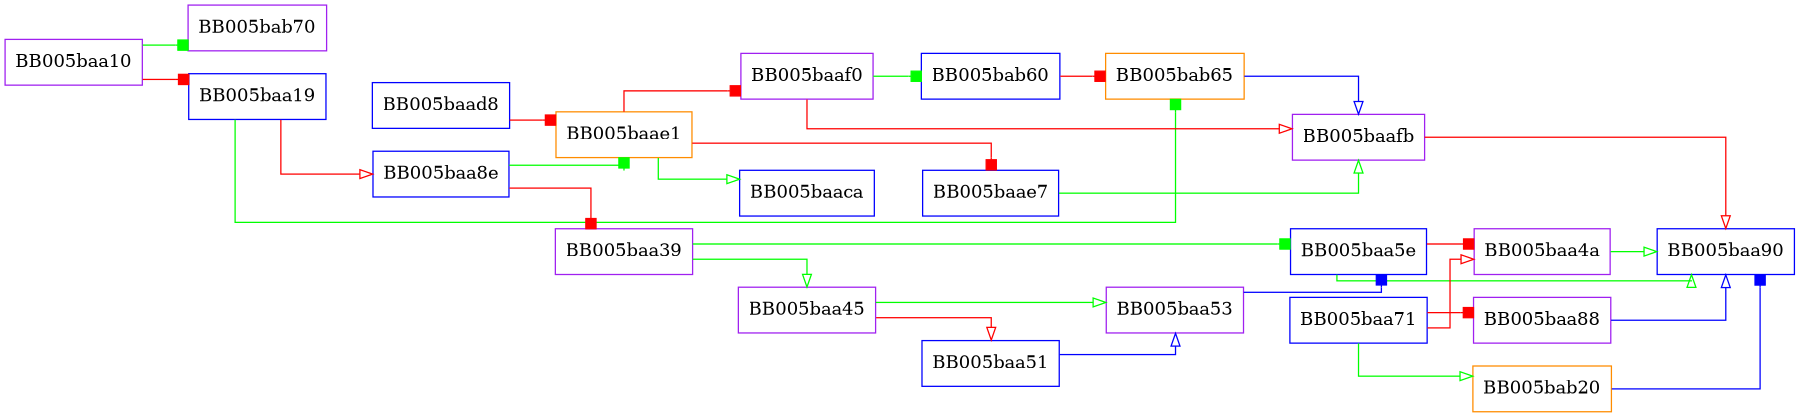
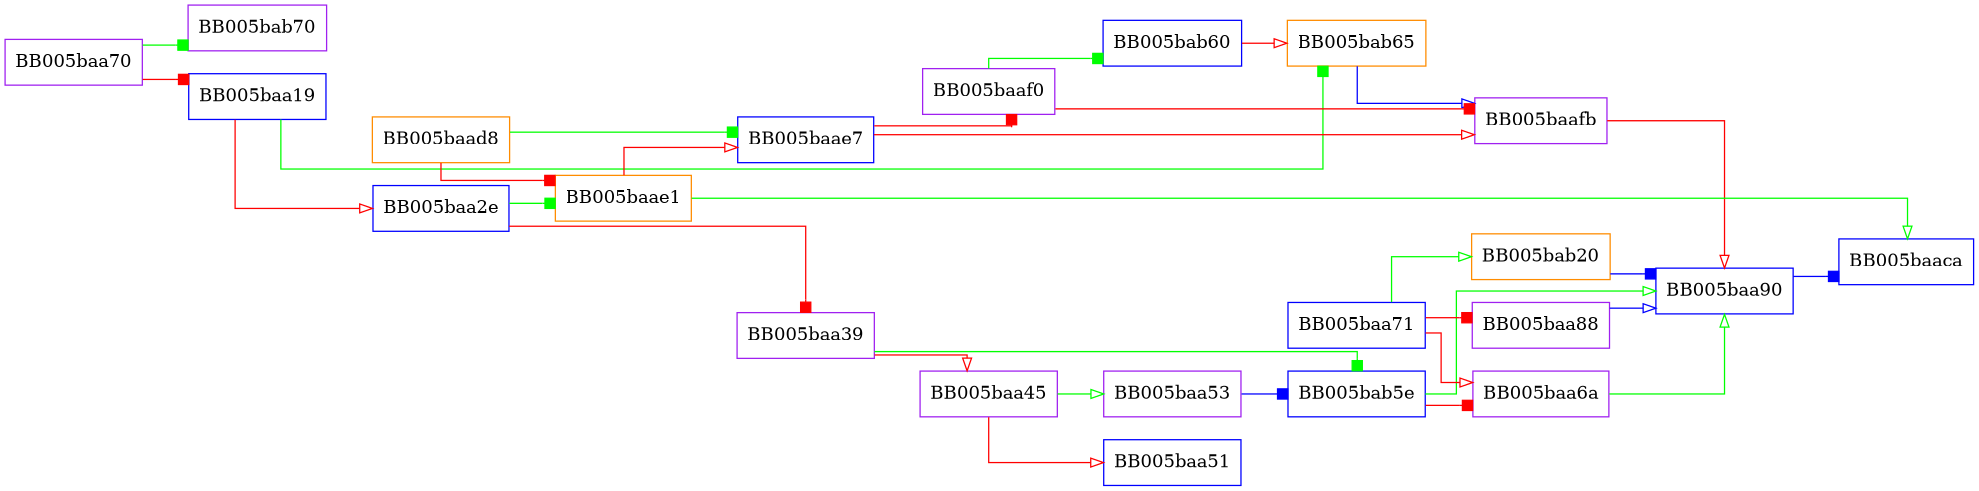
node "BB005baa10": label "BB005baa10" -> "BB005baa70"
edge "BB005bab60" -> "BB005bab65": arrowhead box -> onormal
edge "BB005baae1" -> "BB005baaf0": now "BB005baae7" -> "BB005baaf0"
node "BB005baad8": color blue -> darkorange
edge "BB005baaf0" -> "BB005baafb": arrowhead onormal -> box
edge "BB005baad8" -> "BB005baae7": added
edge "BB005baae1" -> "BB005baae7": arrowhead box -> onormal
node "BB005baa8e": label "BB005baa8e" -> "BB005baa2e"
edge "BB005baae7" -> "BB005baafb": color green -> red
node "BB005baa5e": label "BB005baa5e" -> "BB005bab5e"
node "BB005baa4a": label "BB005baa4a" -> "BB005baa6a"
edge "BB005baa39" -> "BB005baa45": color green -> red
edge "BB005baa90" -> "BB005baaca": added
edge "BB005baa51" -> "BB005baa53": removed
